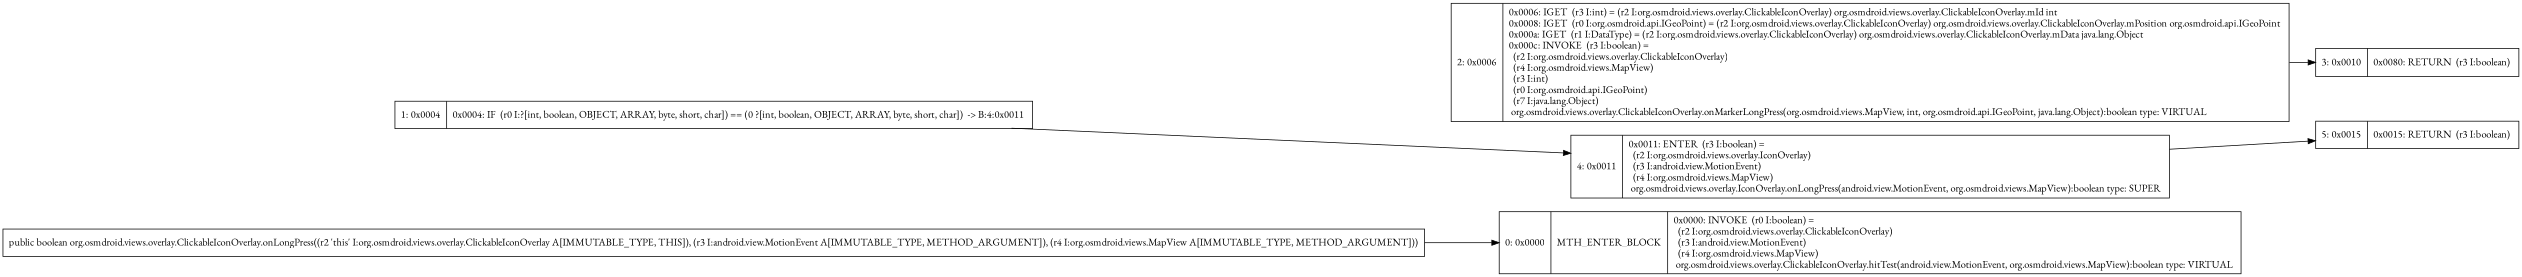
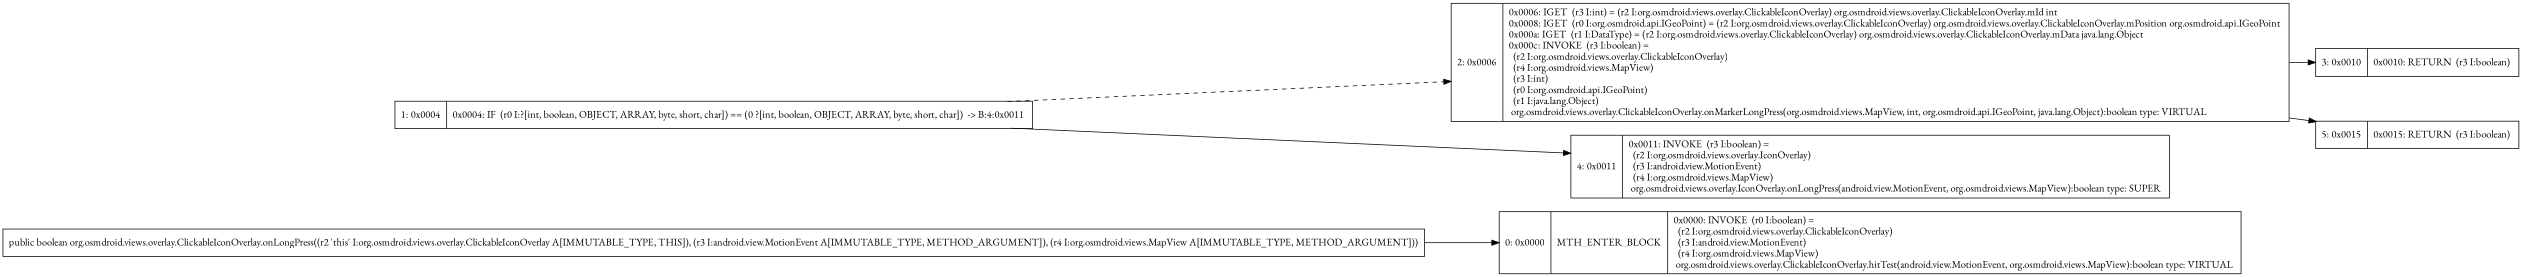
node "3: 0x0010": text "0x0080: RETURN  (r3 I:boolean)" -> "0x0010: RETURN  (r3 I:boolean)"
edge "1: 0x0004" -> "2: 0x0006": added
node "2: 0x0006": text "(r7 I:java.lang.Object)" -> "(r1 I:java.lang.Object)"
node "4: 0x0011": text "0x0011: ENTER  (r3 I:boolean) =" -> "0x0011: INVOKE  (r3 I:boolean) ="
edge "4: 0x0011" -> "5: 0x0015": now "2: 0x0006" -> "5: 0x0015"
